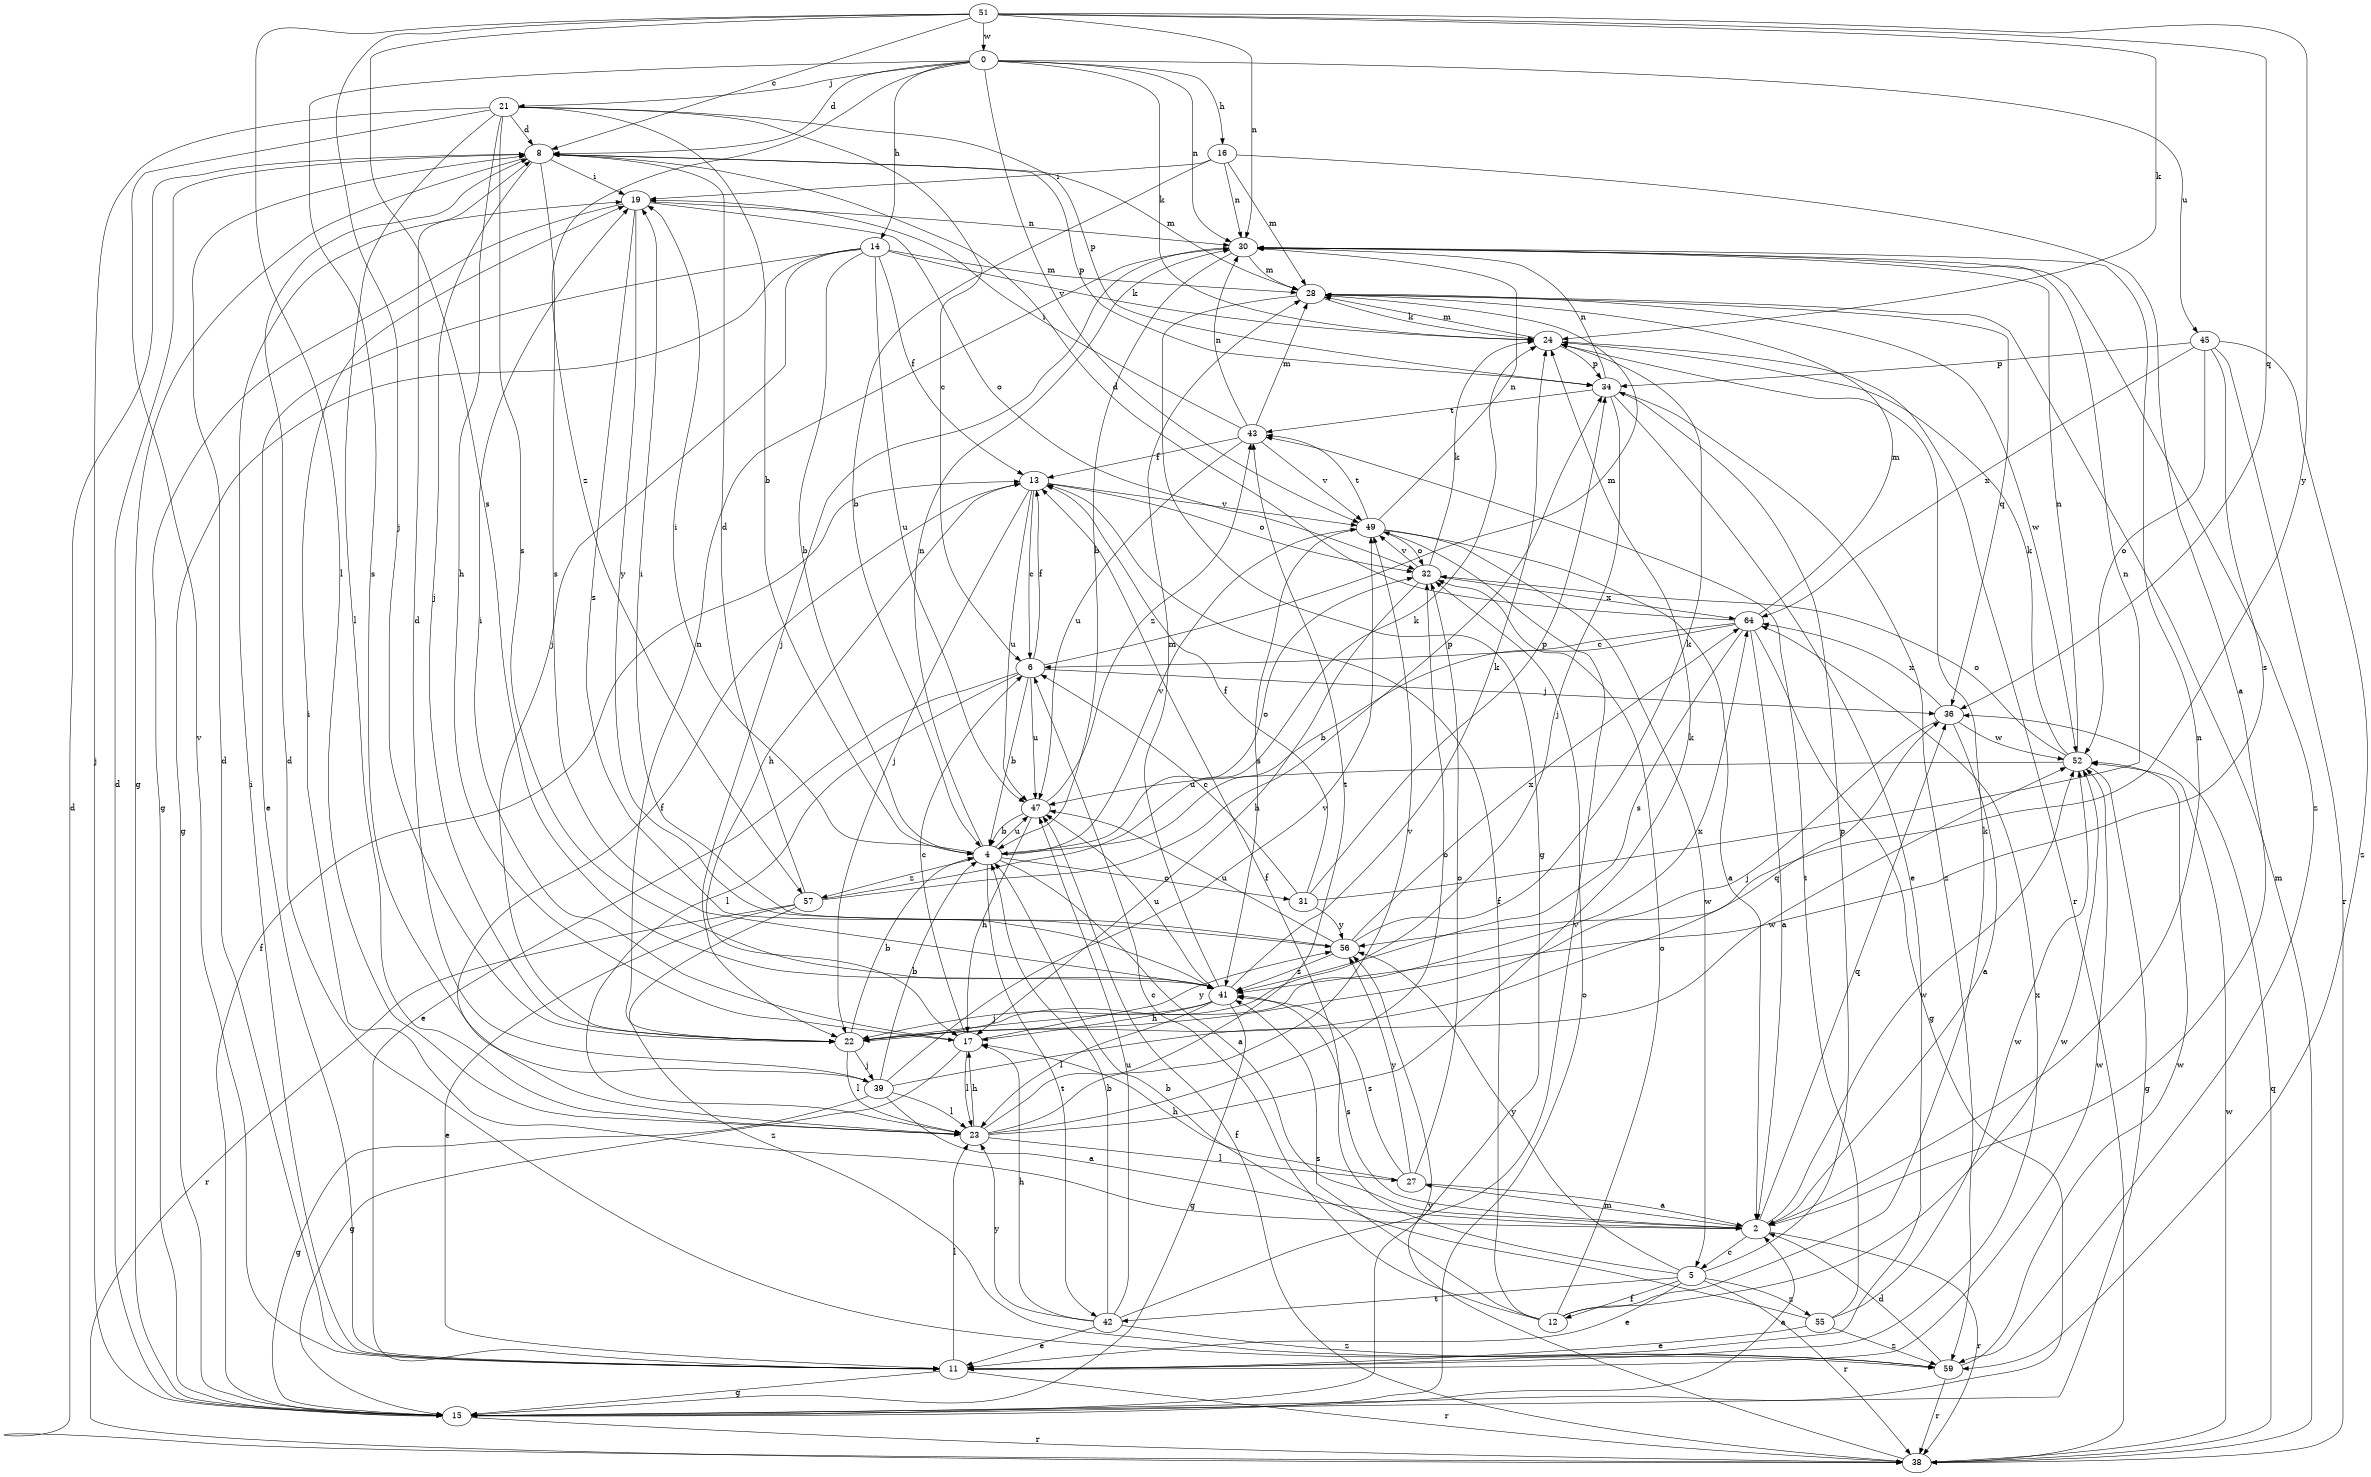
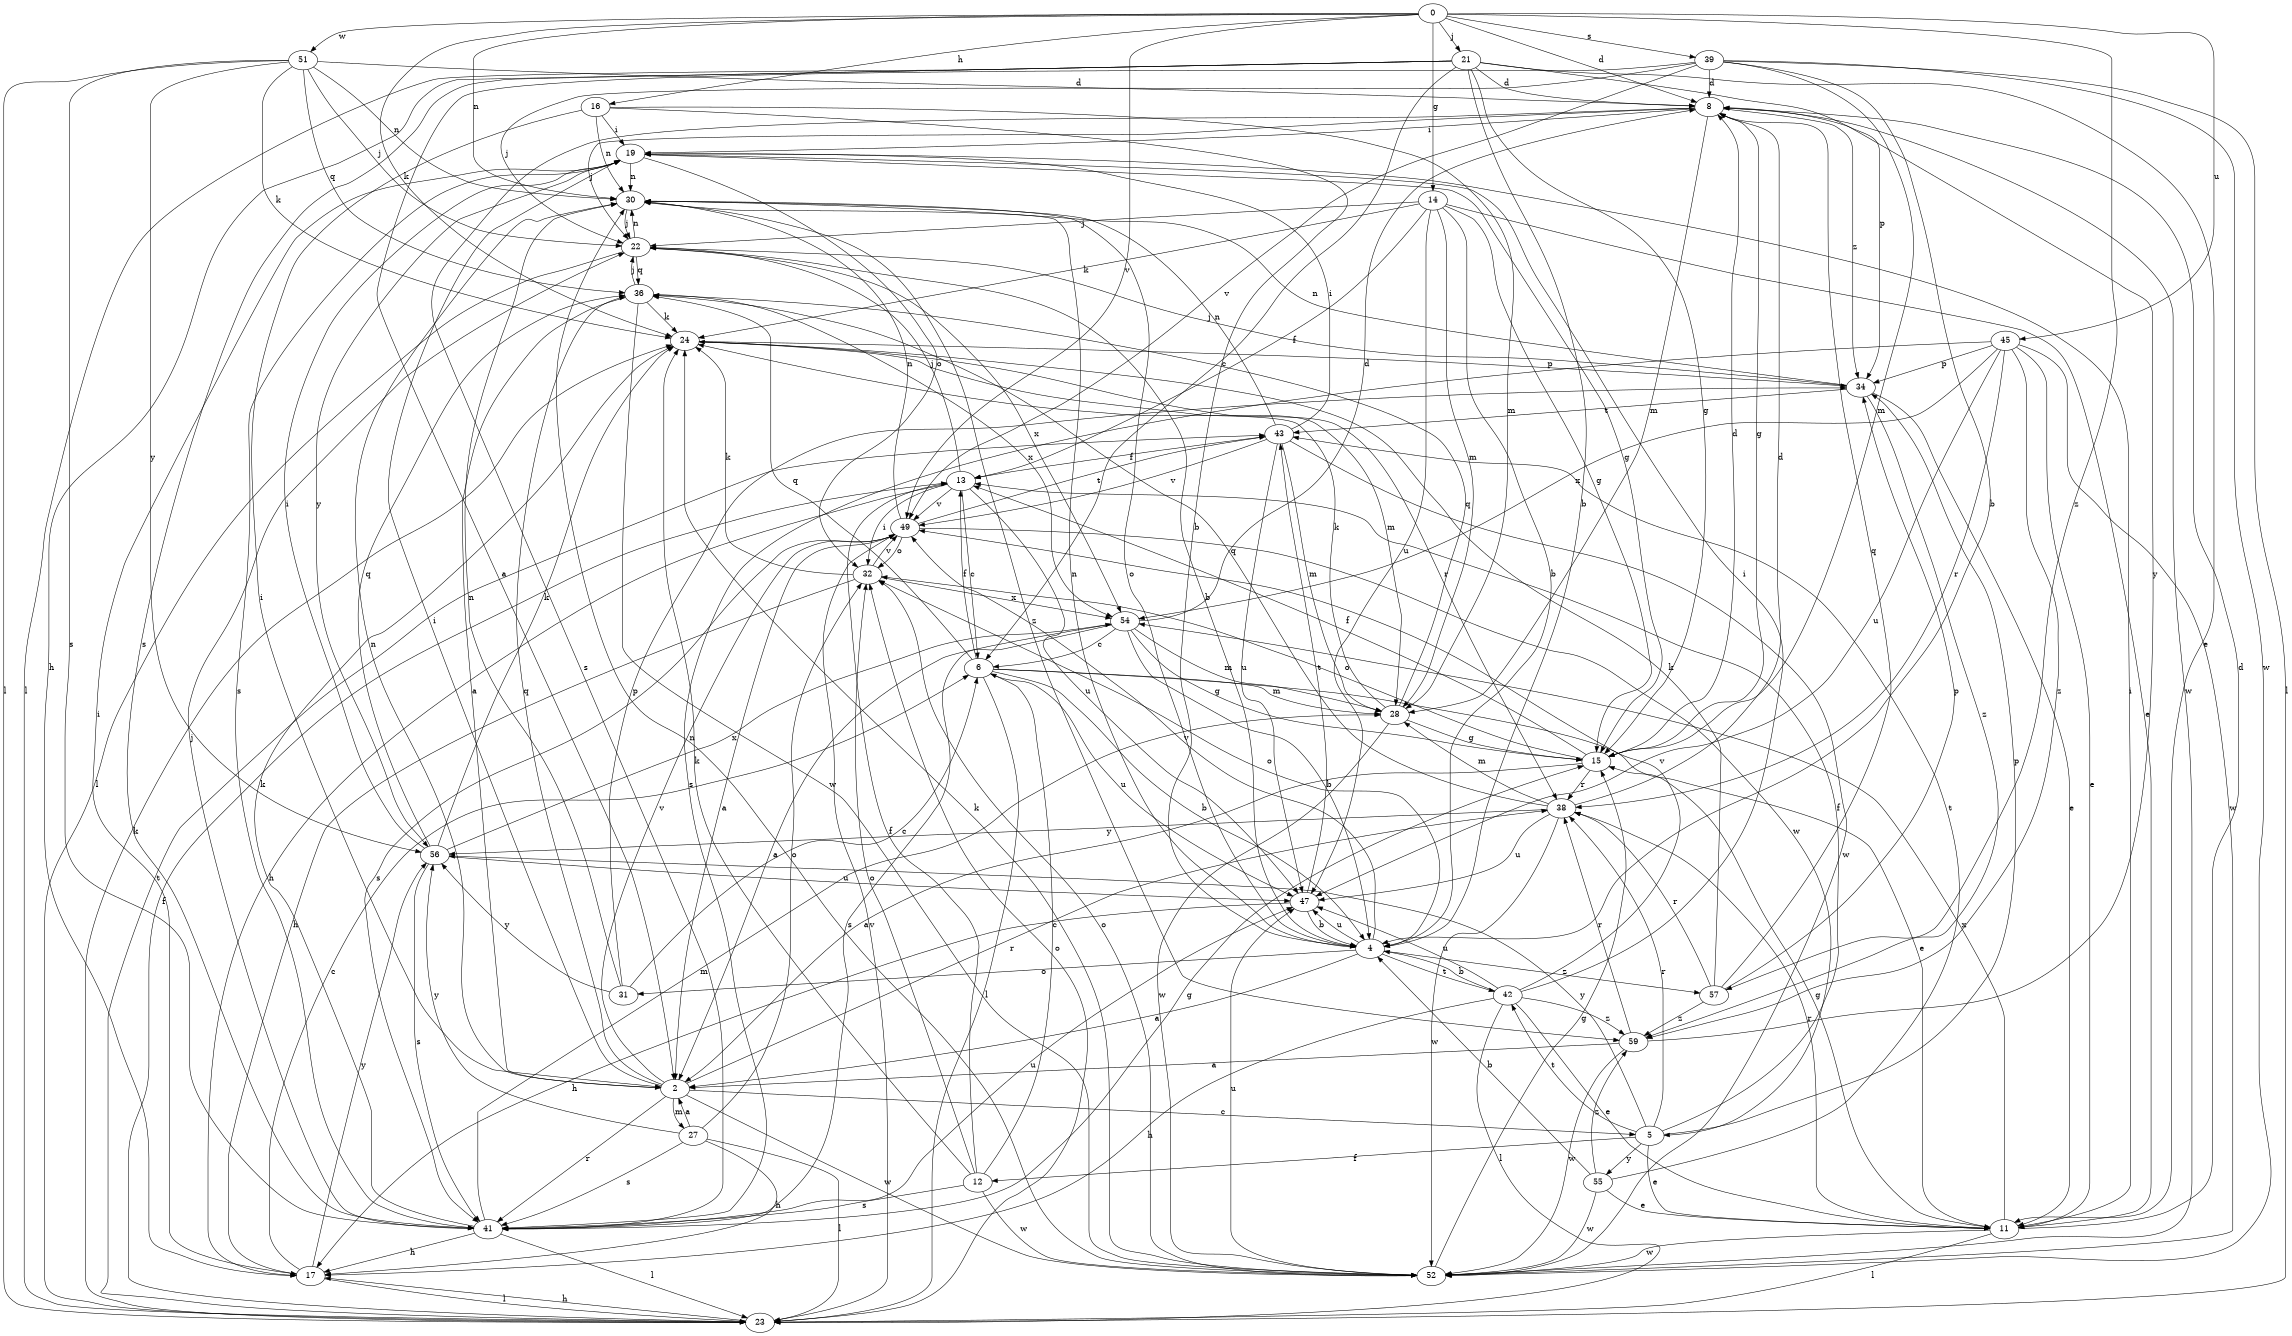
edge "51" -> "0": reversed
edge "51" -> "8": label "c" -> "d"
edge "0" -> "14": label "h" -> "g"
edge "8" -> "34": label "p" -> "z"
edge "30" -> "28": removed, label "m"
edge "36" -> "24": added, label "k"
edge "56" -> "36": added, label "q"
edge "57" -> "8": label "d" -> "q"
edge "13" -> "32": label "o" -> "i"
edge "30" -> "4": label "b" -> "o"
edge "45" -> "52": label "o" -> "w"
edge "4" -> "19": now "42" -> "19"
edge "47" -> "43": label "z" -> "t"
node "64": label "64" -> "54"
edge "31" -> "13": removed, label "f"
edge "6" -> "36": label "j" -> "q"
edge "16" -> "2": label "a" -> "i"
edge "45" -> "47": added, label "u"
edge "21" -> "11": label "v" -> "e"
edge "21" -> "15": label "j" -> "g"
edge "59" -> "8": label "d" -> "y"
edge "2" -> "49": added, label "v"
edge "43" -> "52": added, label "w"
edge "8" -> "52": added, label "w"
edge "22" -> "39": reversed
edge "2" -> "41": label "s" -> "r"
edge "38" -> "47": label "f" -> "u"
edge "23" -> "27": reversed
edge "17" -> "15": removed, label "g"
edge "42" -> "23": label "y" -> "l"
edge "39" -> "15": label "g" -> "m"
edge "57" -> "11": now "45" -> "11"
edge "5" -> "55": label "z" -> "y"
edge "59" -> "2": label "d" -> "a"
